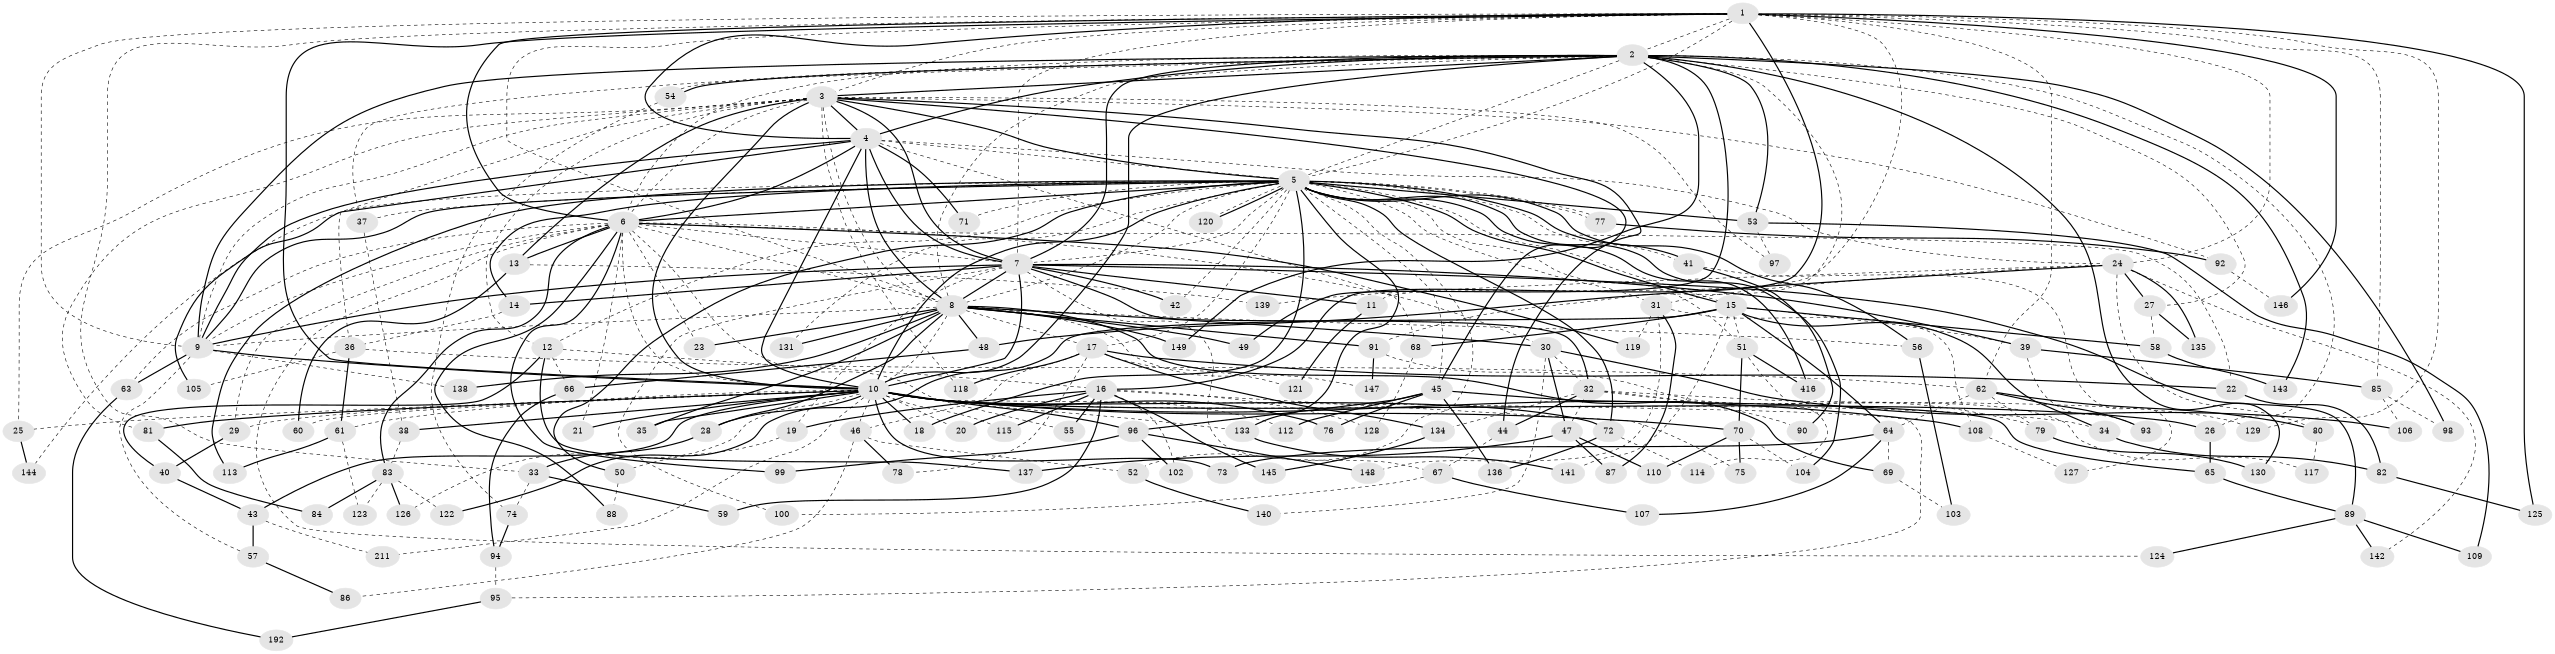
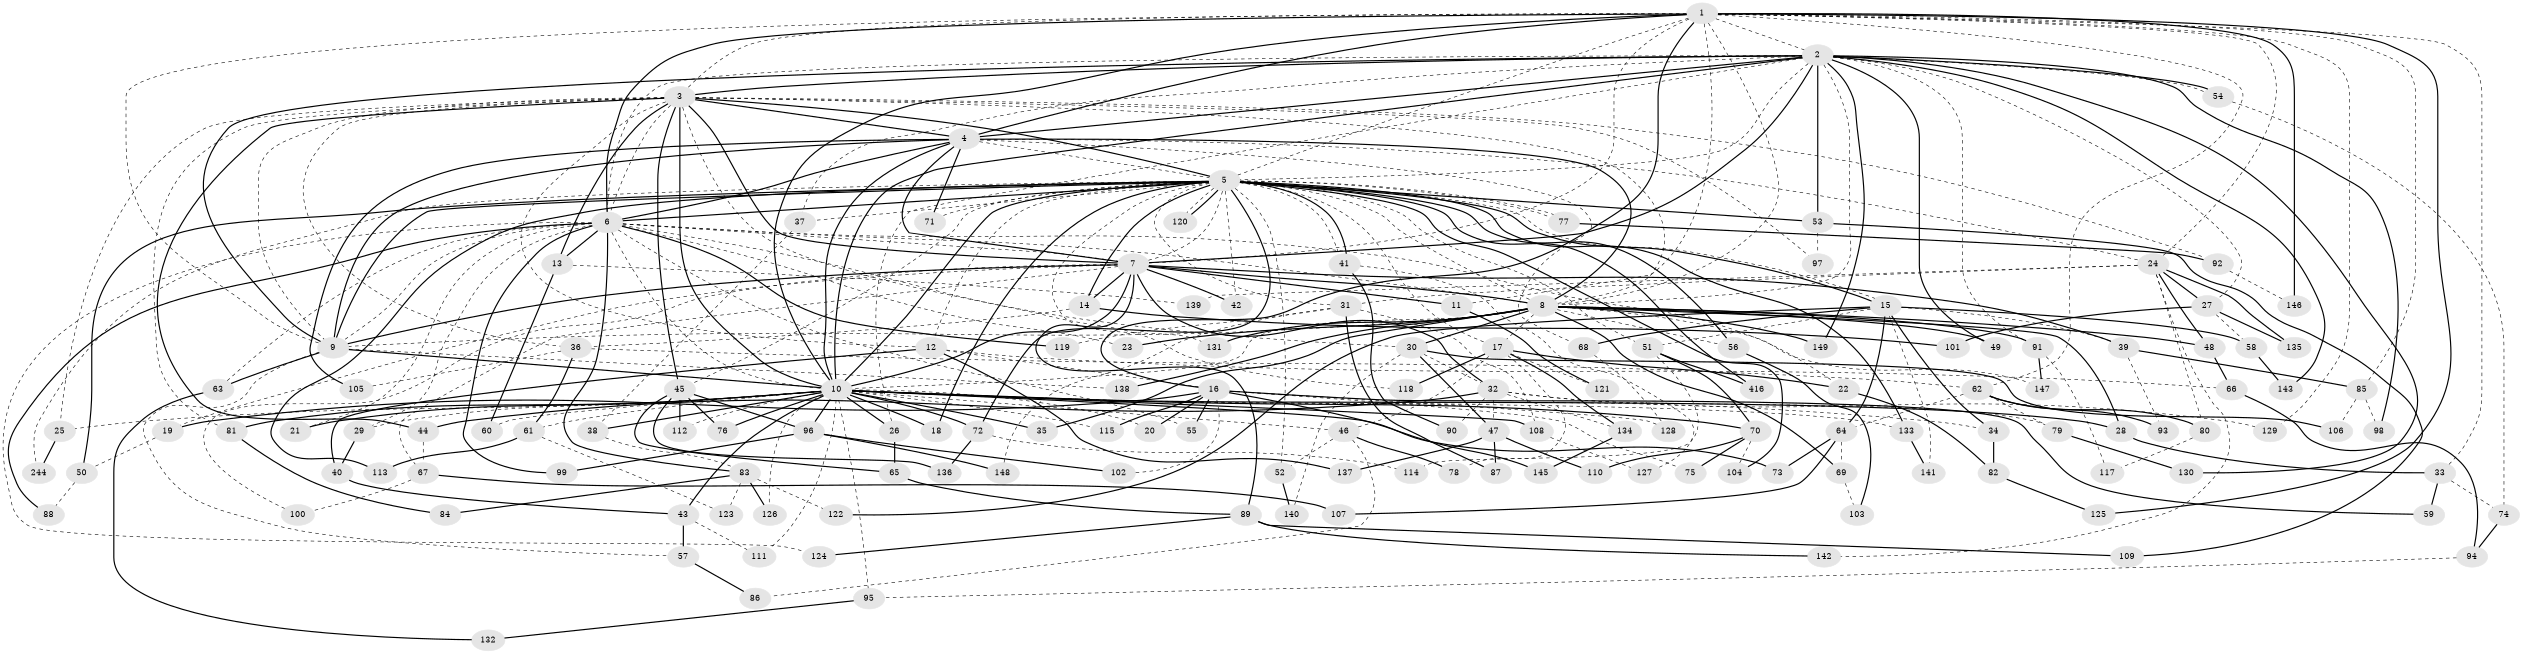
node "101": added
node "144": label "144" -> "244"
node "211": label "211" -> "111"
node "192": label "192" -> "132"
